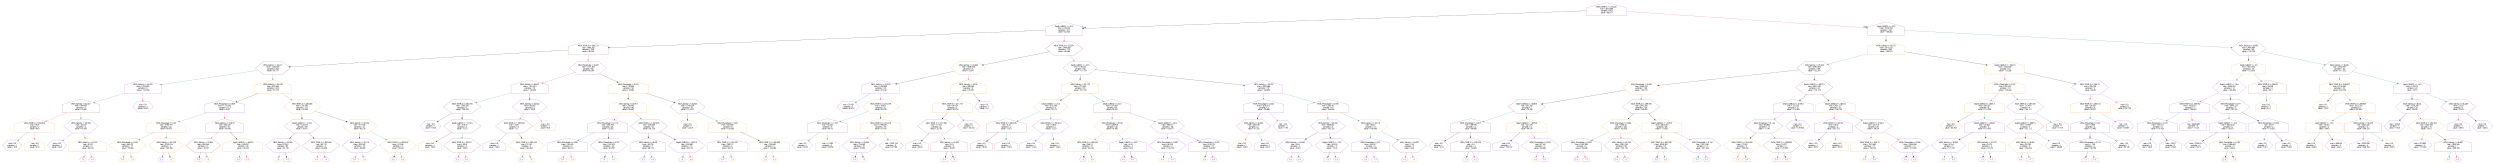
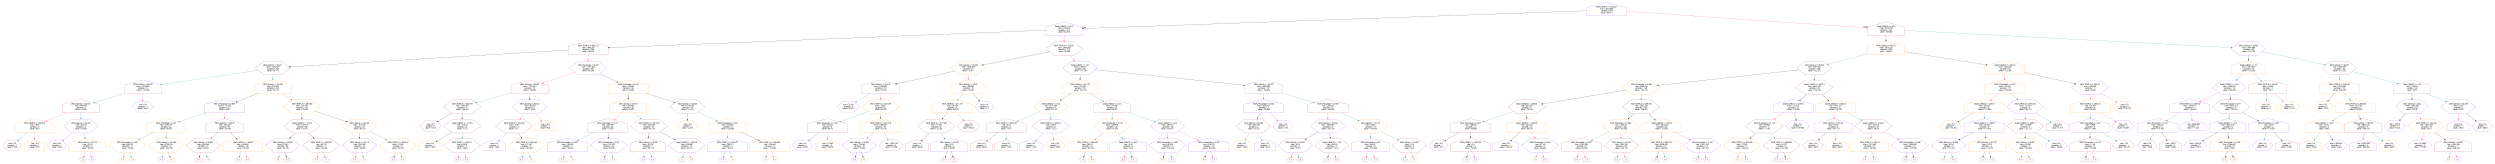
node "mse = -0.0 samples = 1 value = 112.0": added
node "Depth_GEBCO <= -13.0 mse = 810.24 samples = 3 value = 131.6": label "Depth_GEBCO <= -13.0 mse = 810.24 samples = 3 value = 131.6" -> "Depth_GEBCO <= -13.0 mse = 810.24 samples = 3 samples = 131.6"
